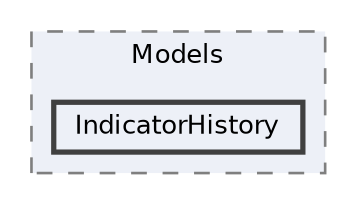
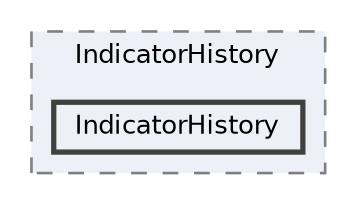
cluster "Models": label "Models" -> "IndicatorHistory"
